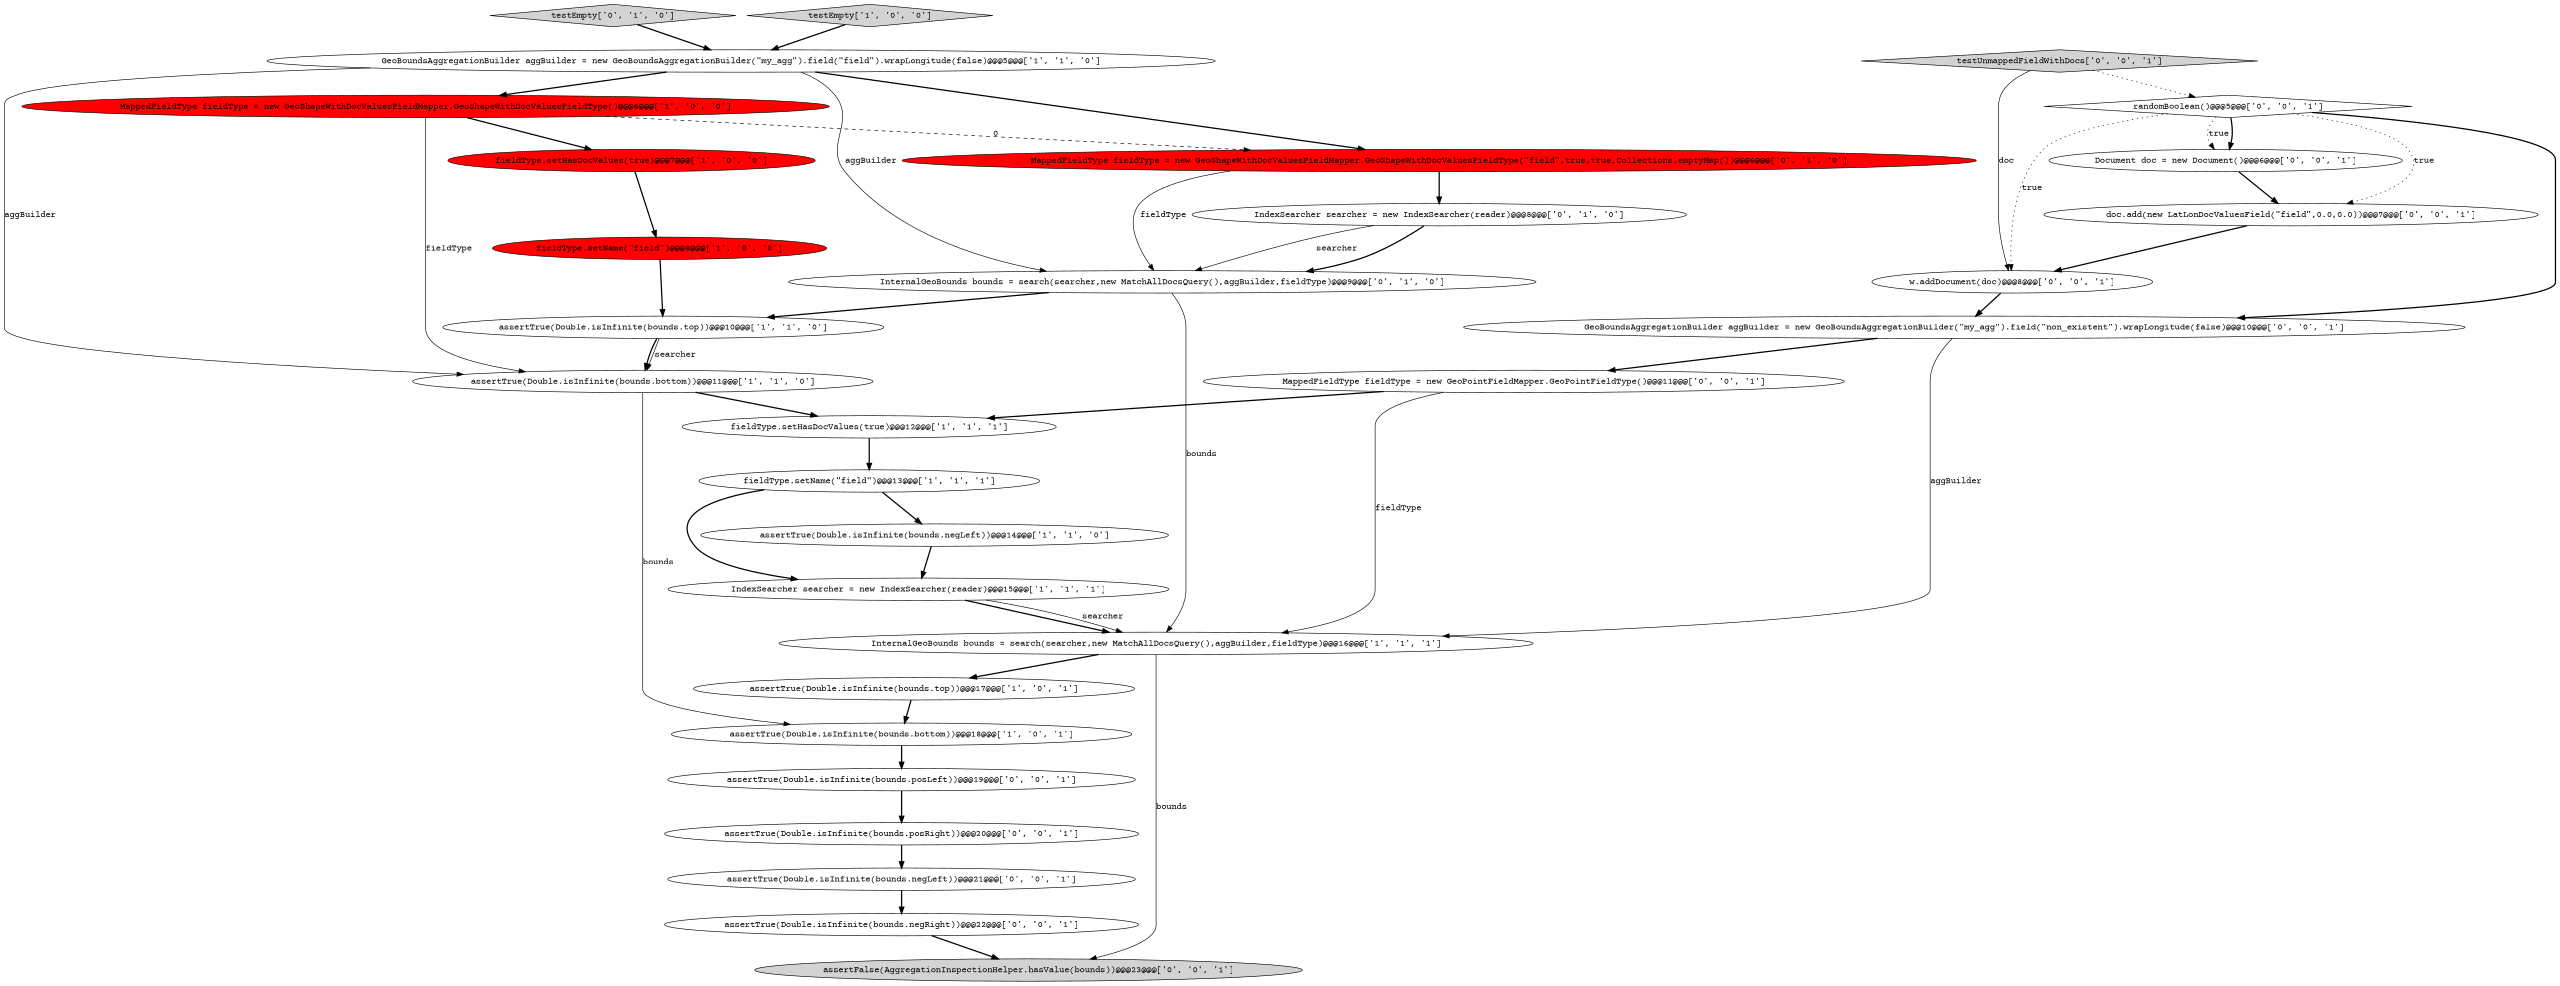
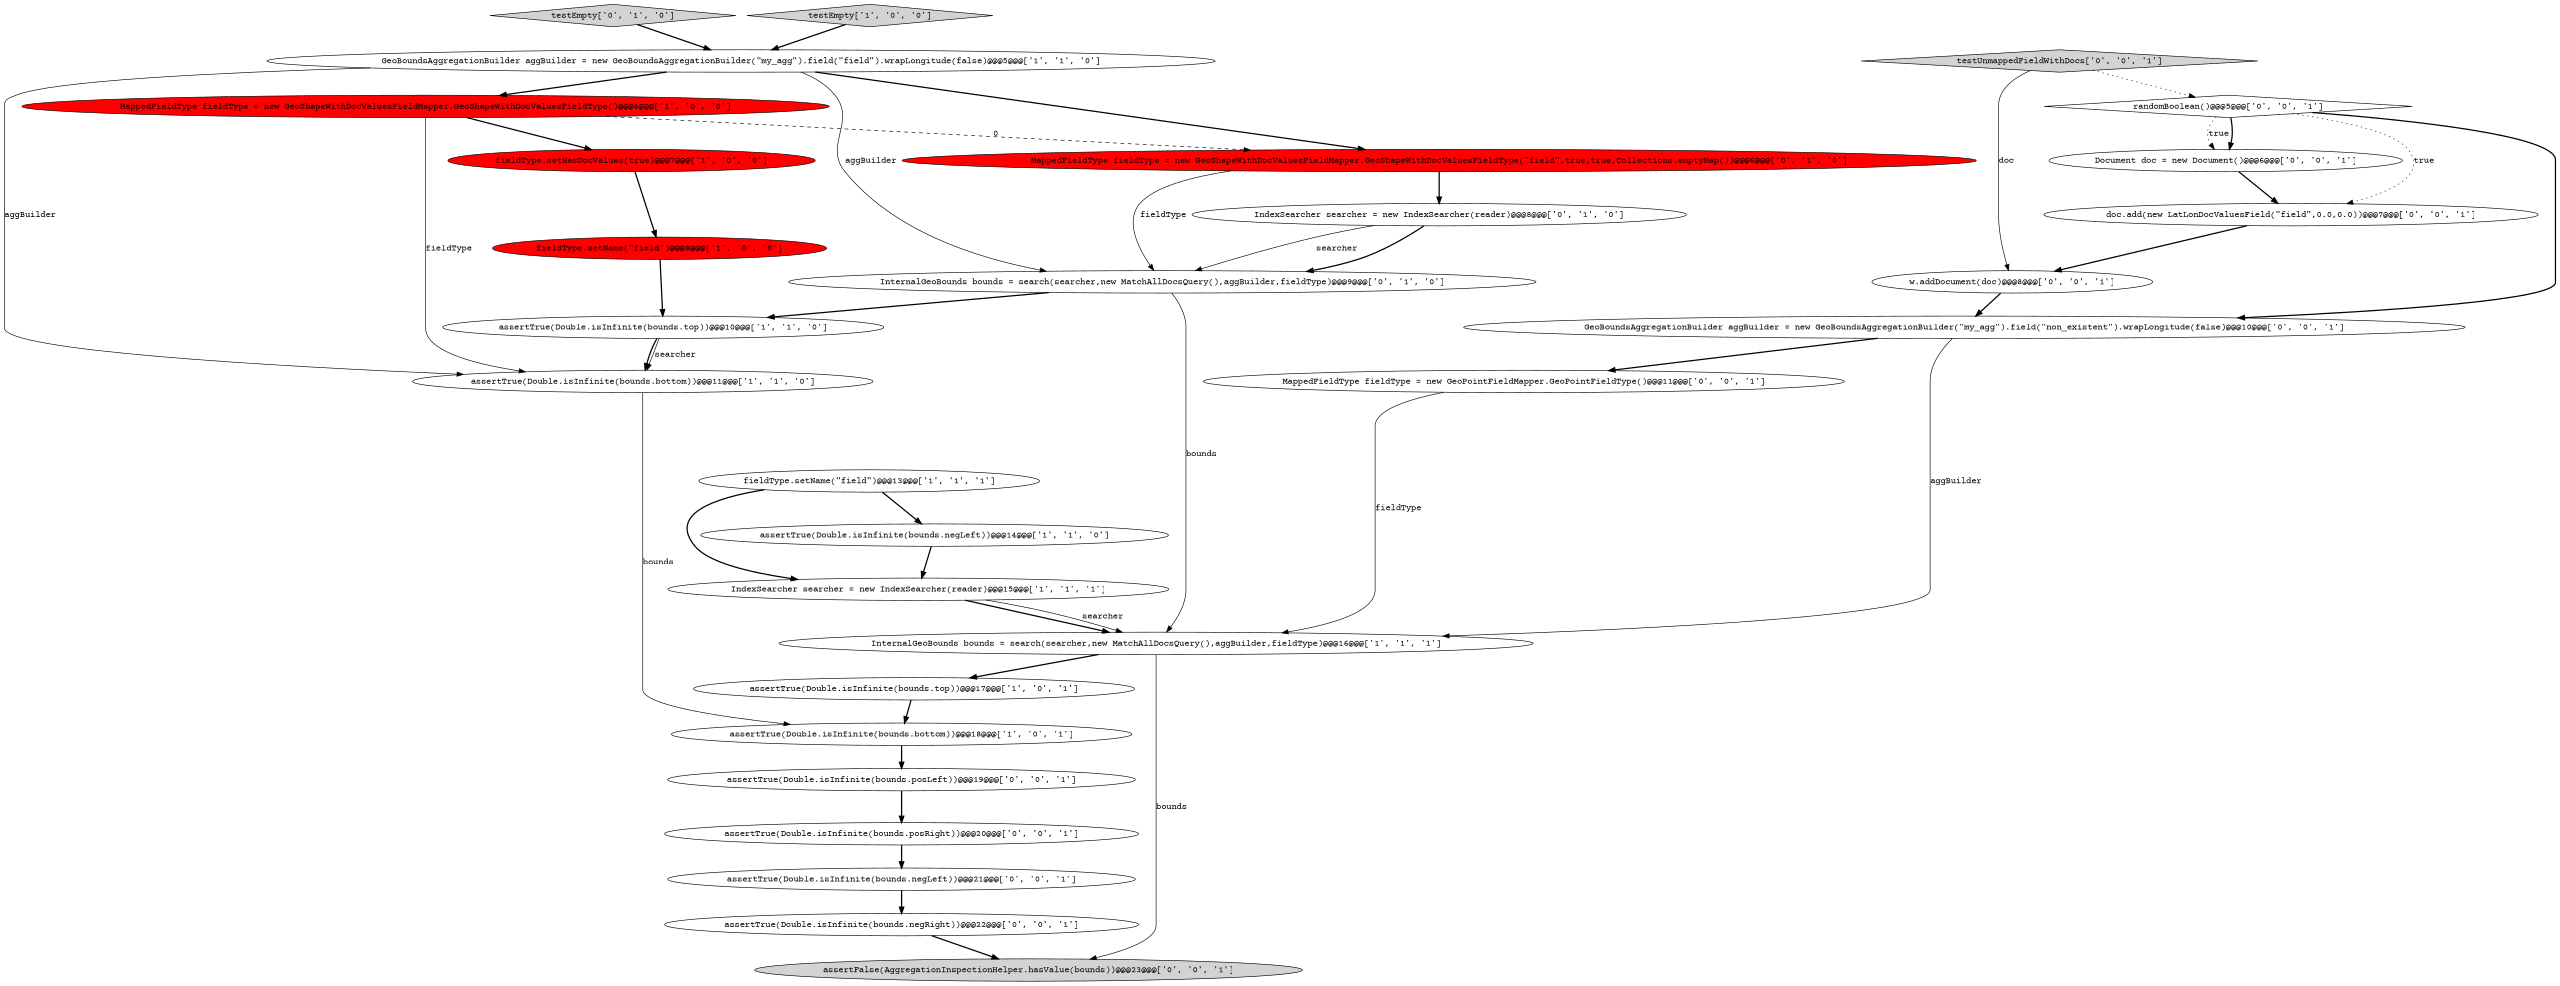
edge "randomBoolean()@@@5@@@['0', '0', '1']" -> "w.addDocument(doc)@@@8@@@['0', '0', '1']": removed, label "true"
node "fieldType.setHasDocValues(true)@@@12@@@['1', '1', '1']": removed
